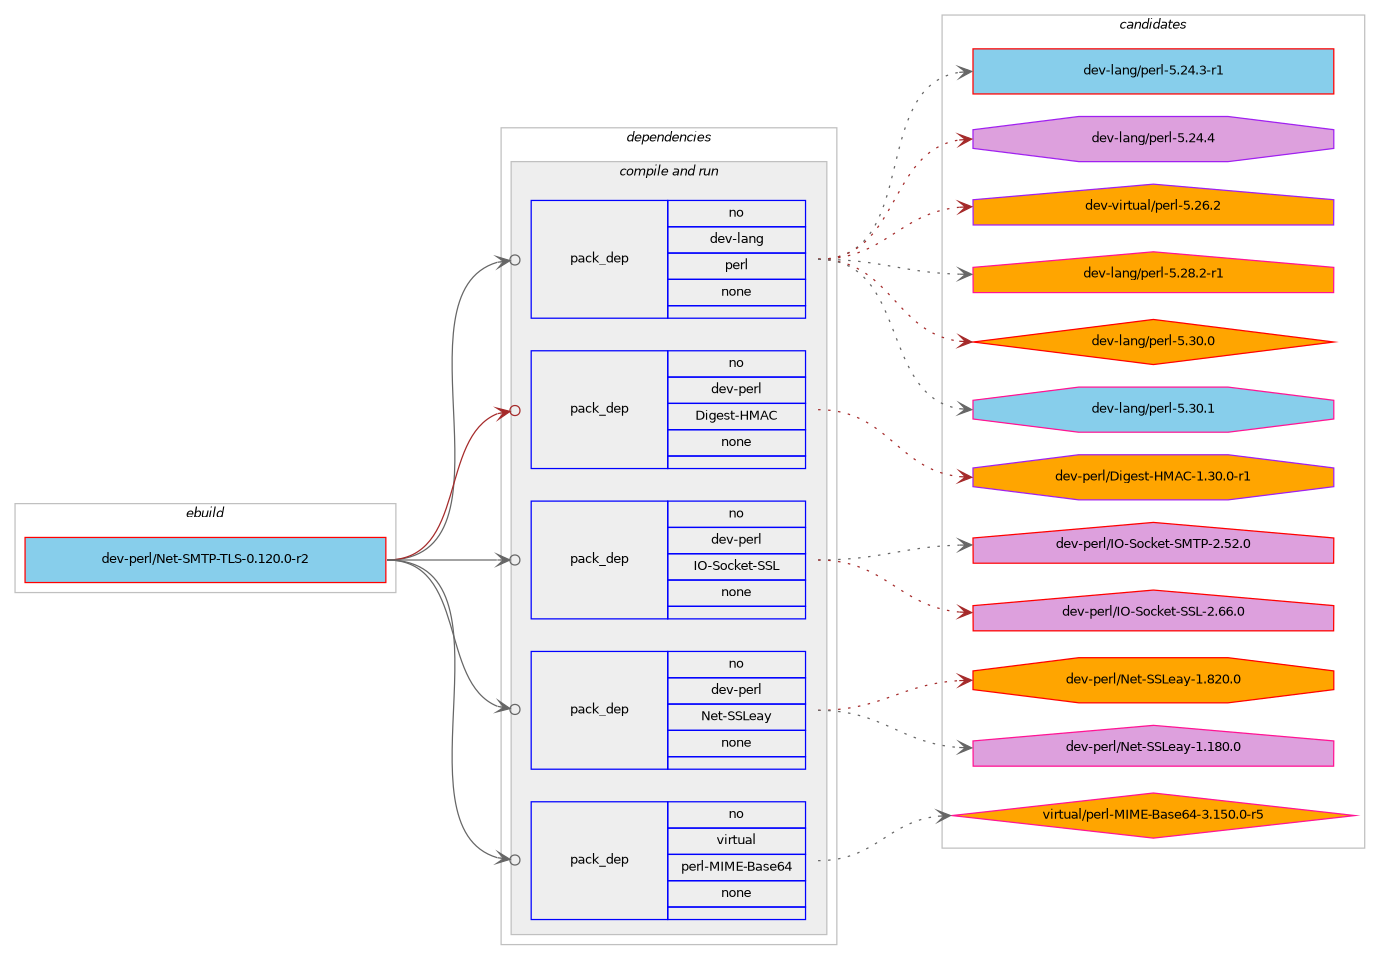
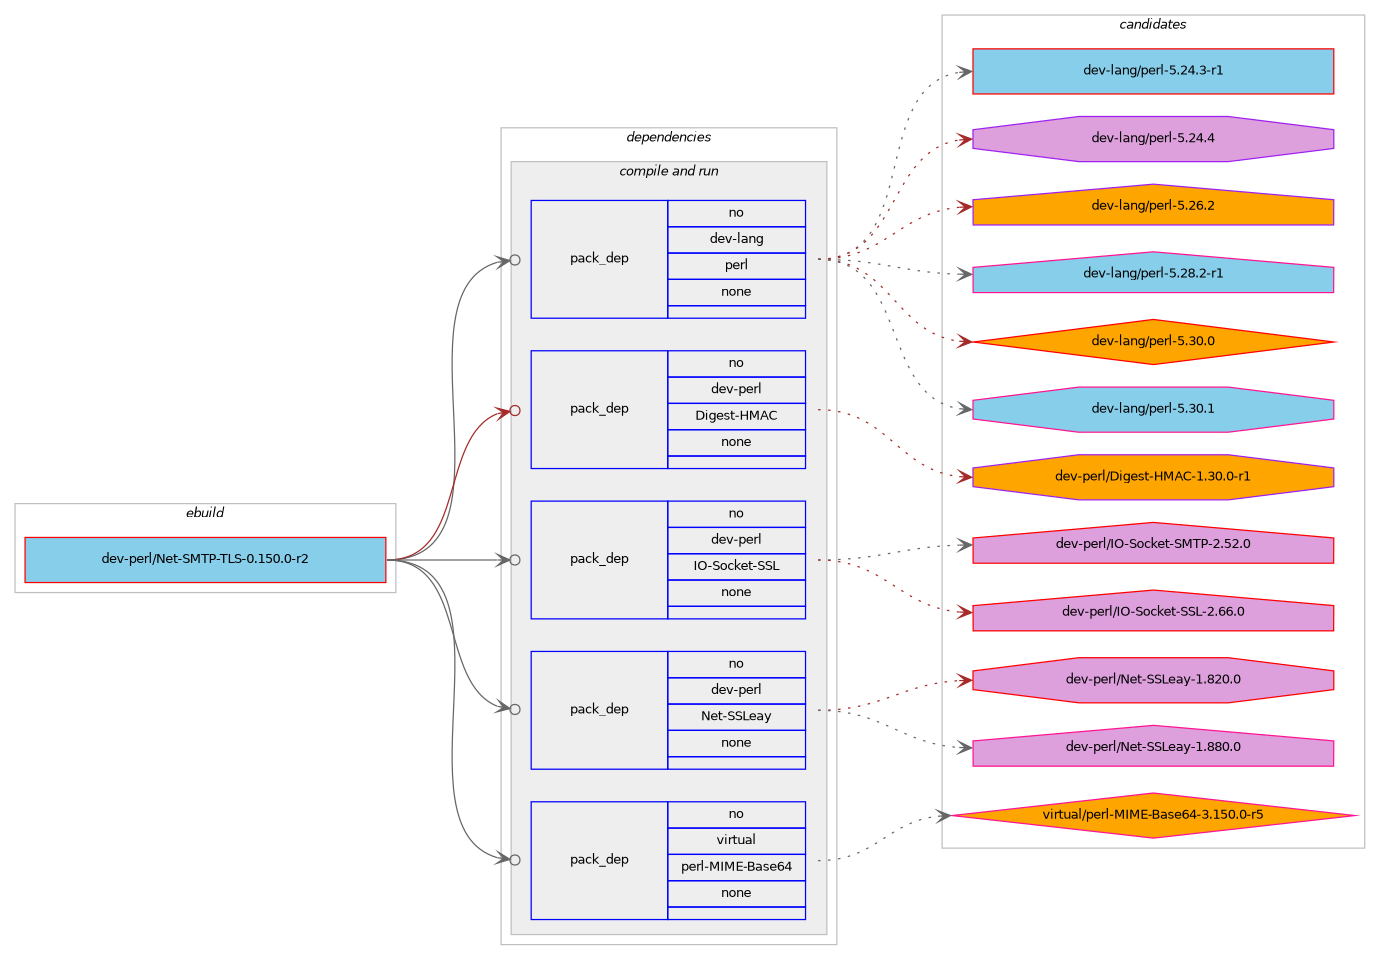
node "dev-virtual/perl-5.26.2": label "dev-virtual/perl-5.26.2" -> "dev-lang/perl-5.26.2"
node "dev-lang/perl-5.28.2-r1": fillcolor orange -> skyblue
node "dev-perl/Net-SMTP-TLS-0.120.0-r2": label "dev-perl/Net-SMTP-TLS-0.120.0-r2" -> "dev-perl/Net-SMTP-TLS-0.150.0-r2"
node "dev-perl/Net-SSLeay-1.820.0": fillcolor orange -> plum
node "dev-perl/Net-SSLeay-1.180.0": label "dev-perl/Net-SSLeay-1.180.0" -> "dev-perl/Net-SSLeay-1.880.0"
